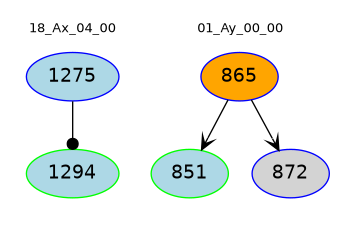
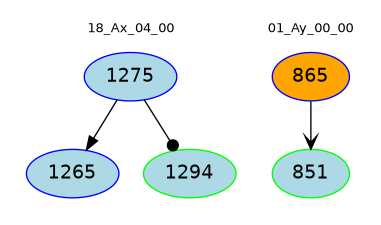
node "1265": added
node "872": removed
